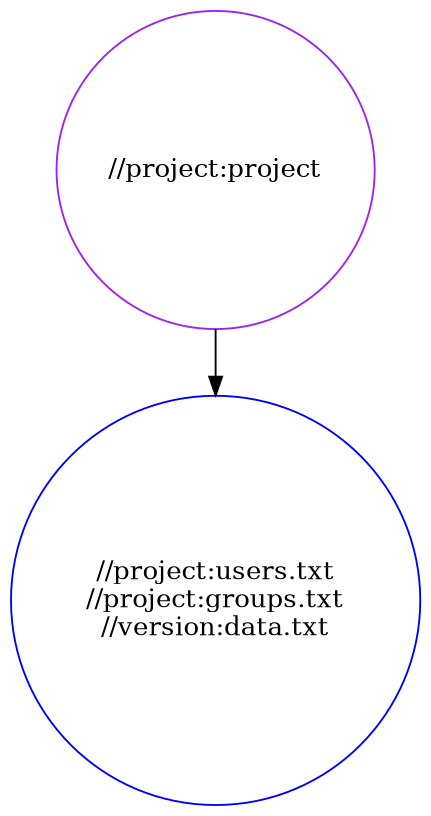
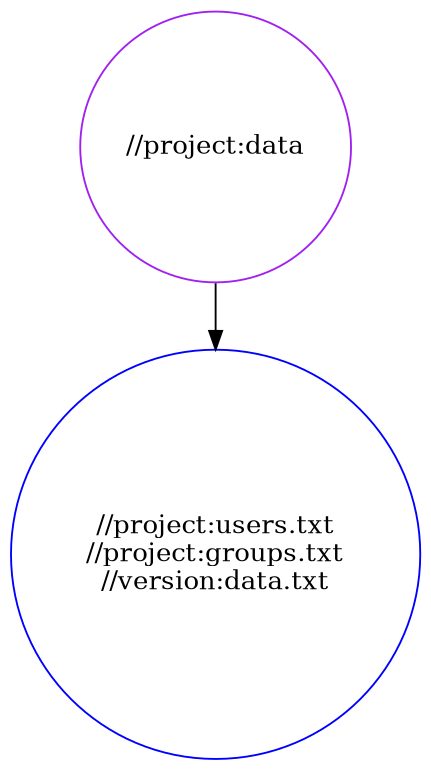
node "//project:project": label "//project:project" -> "//project:data"
